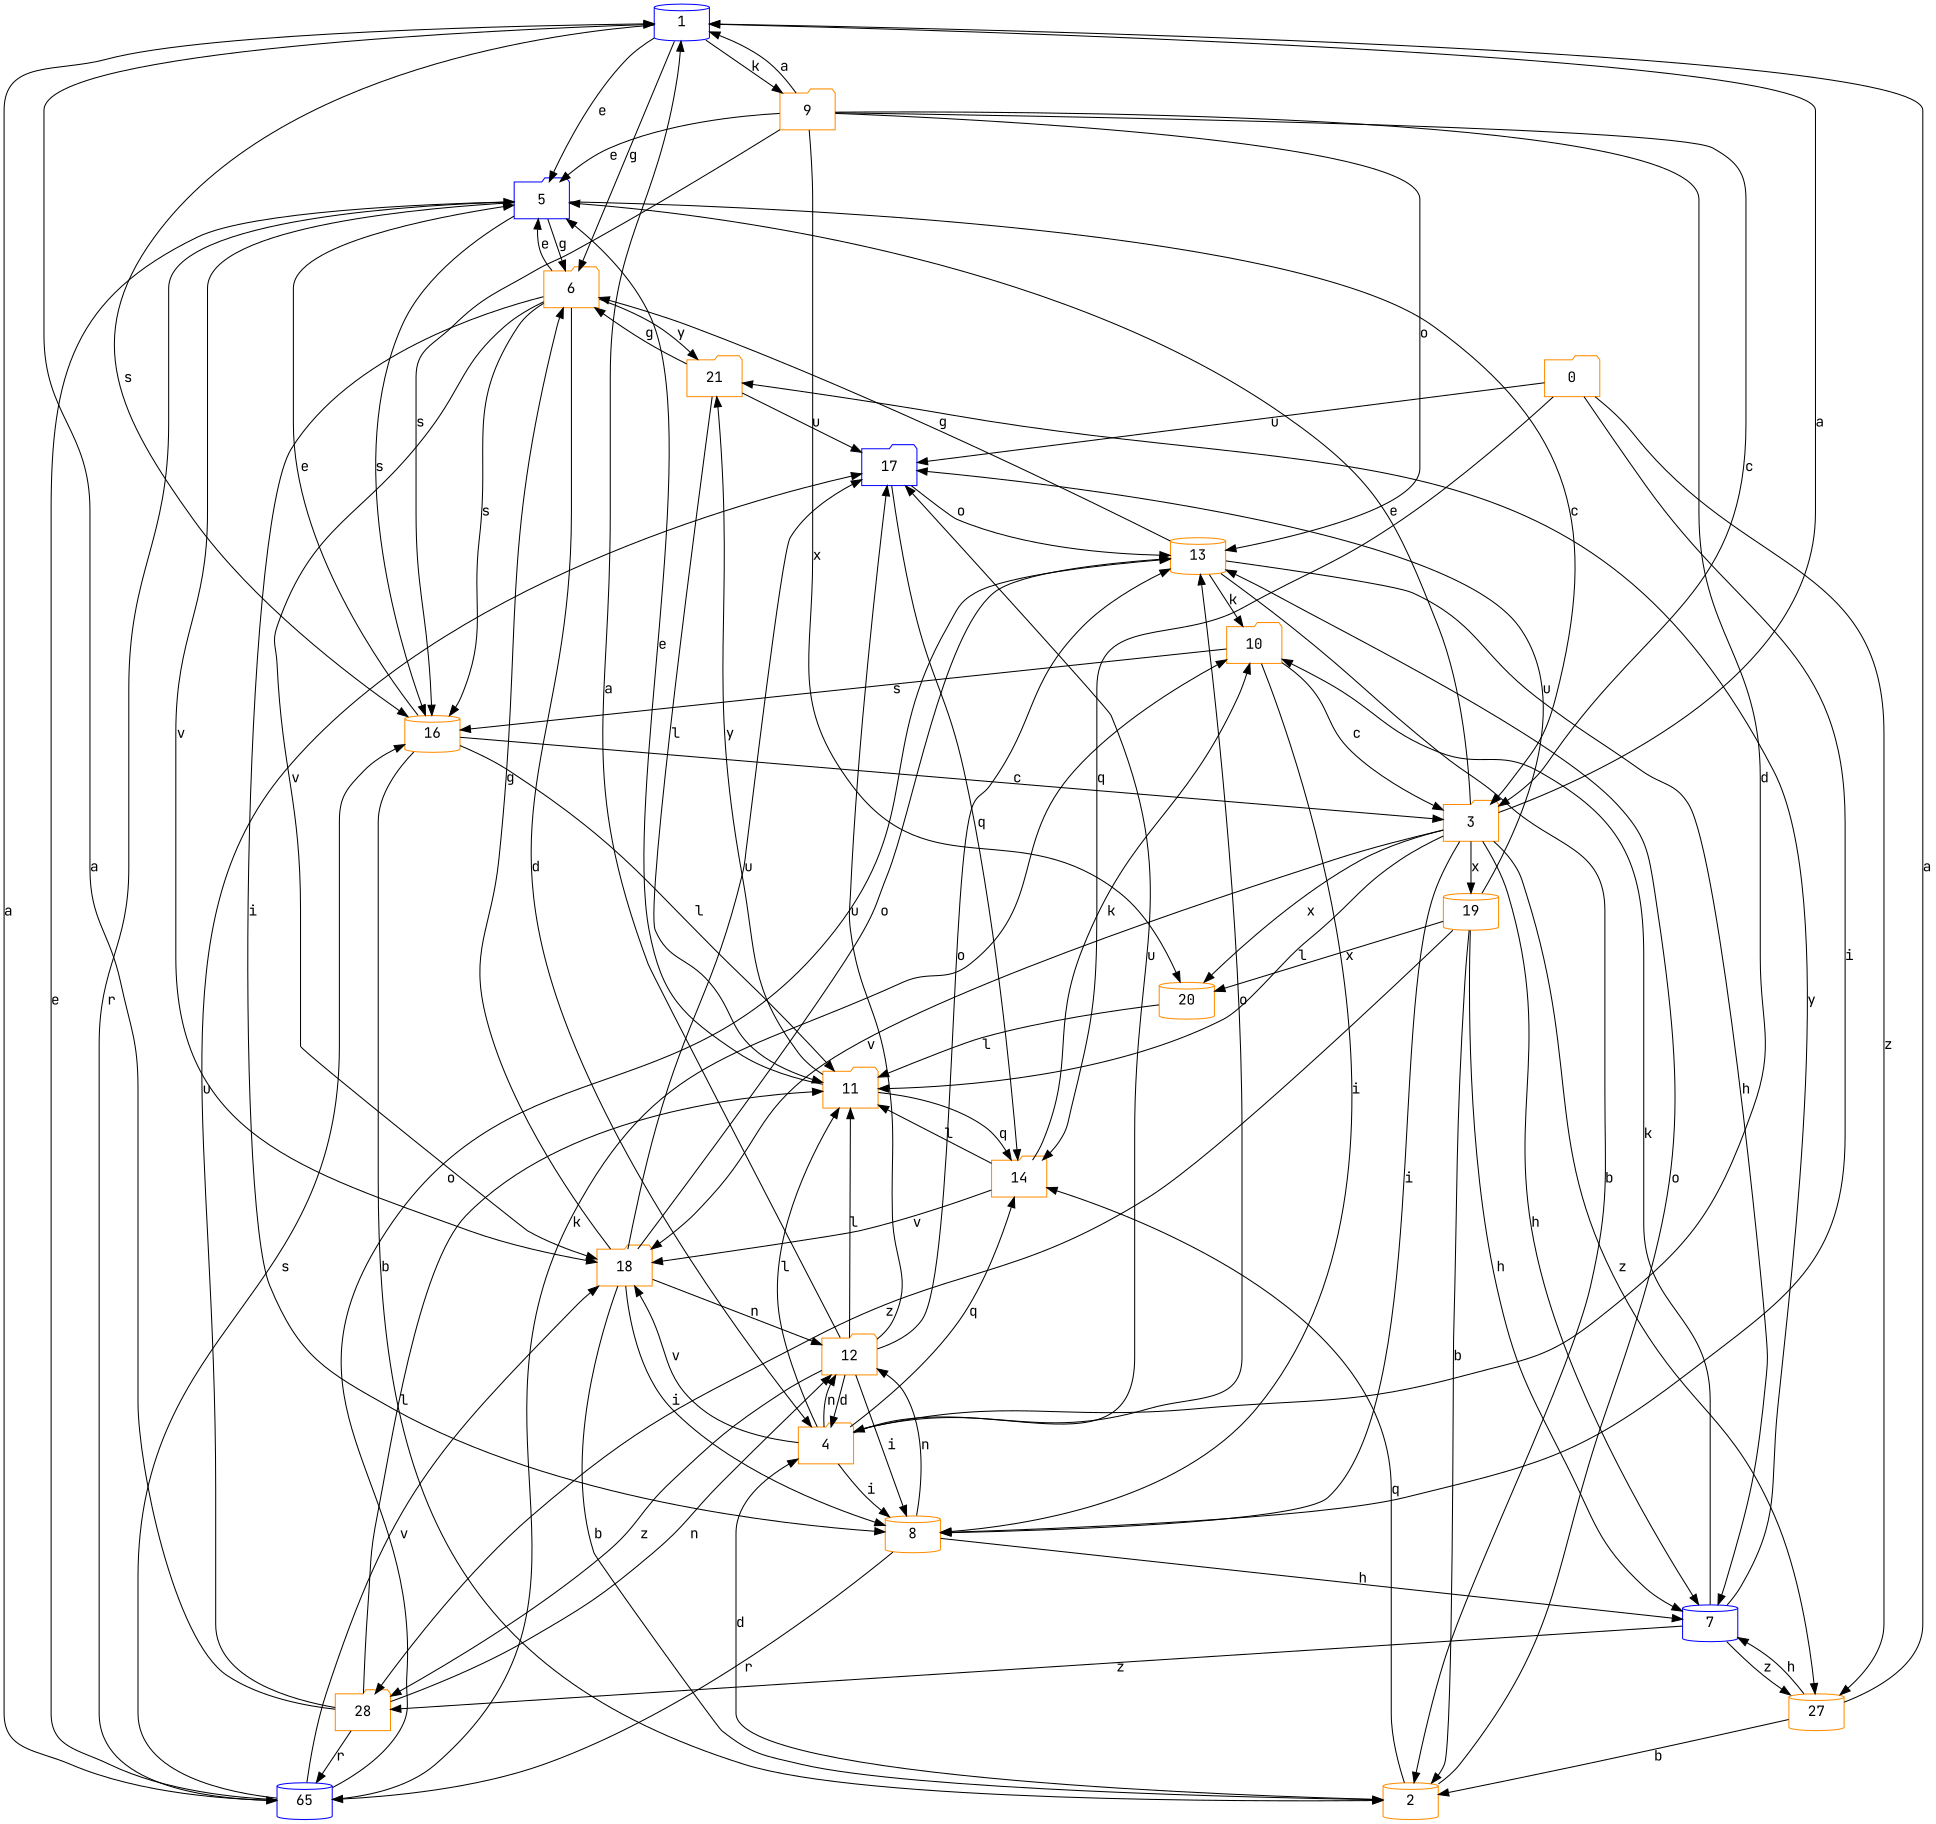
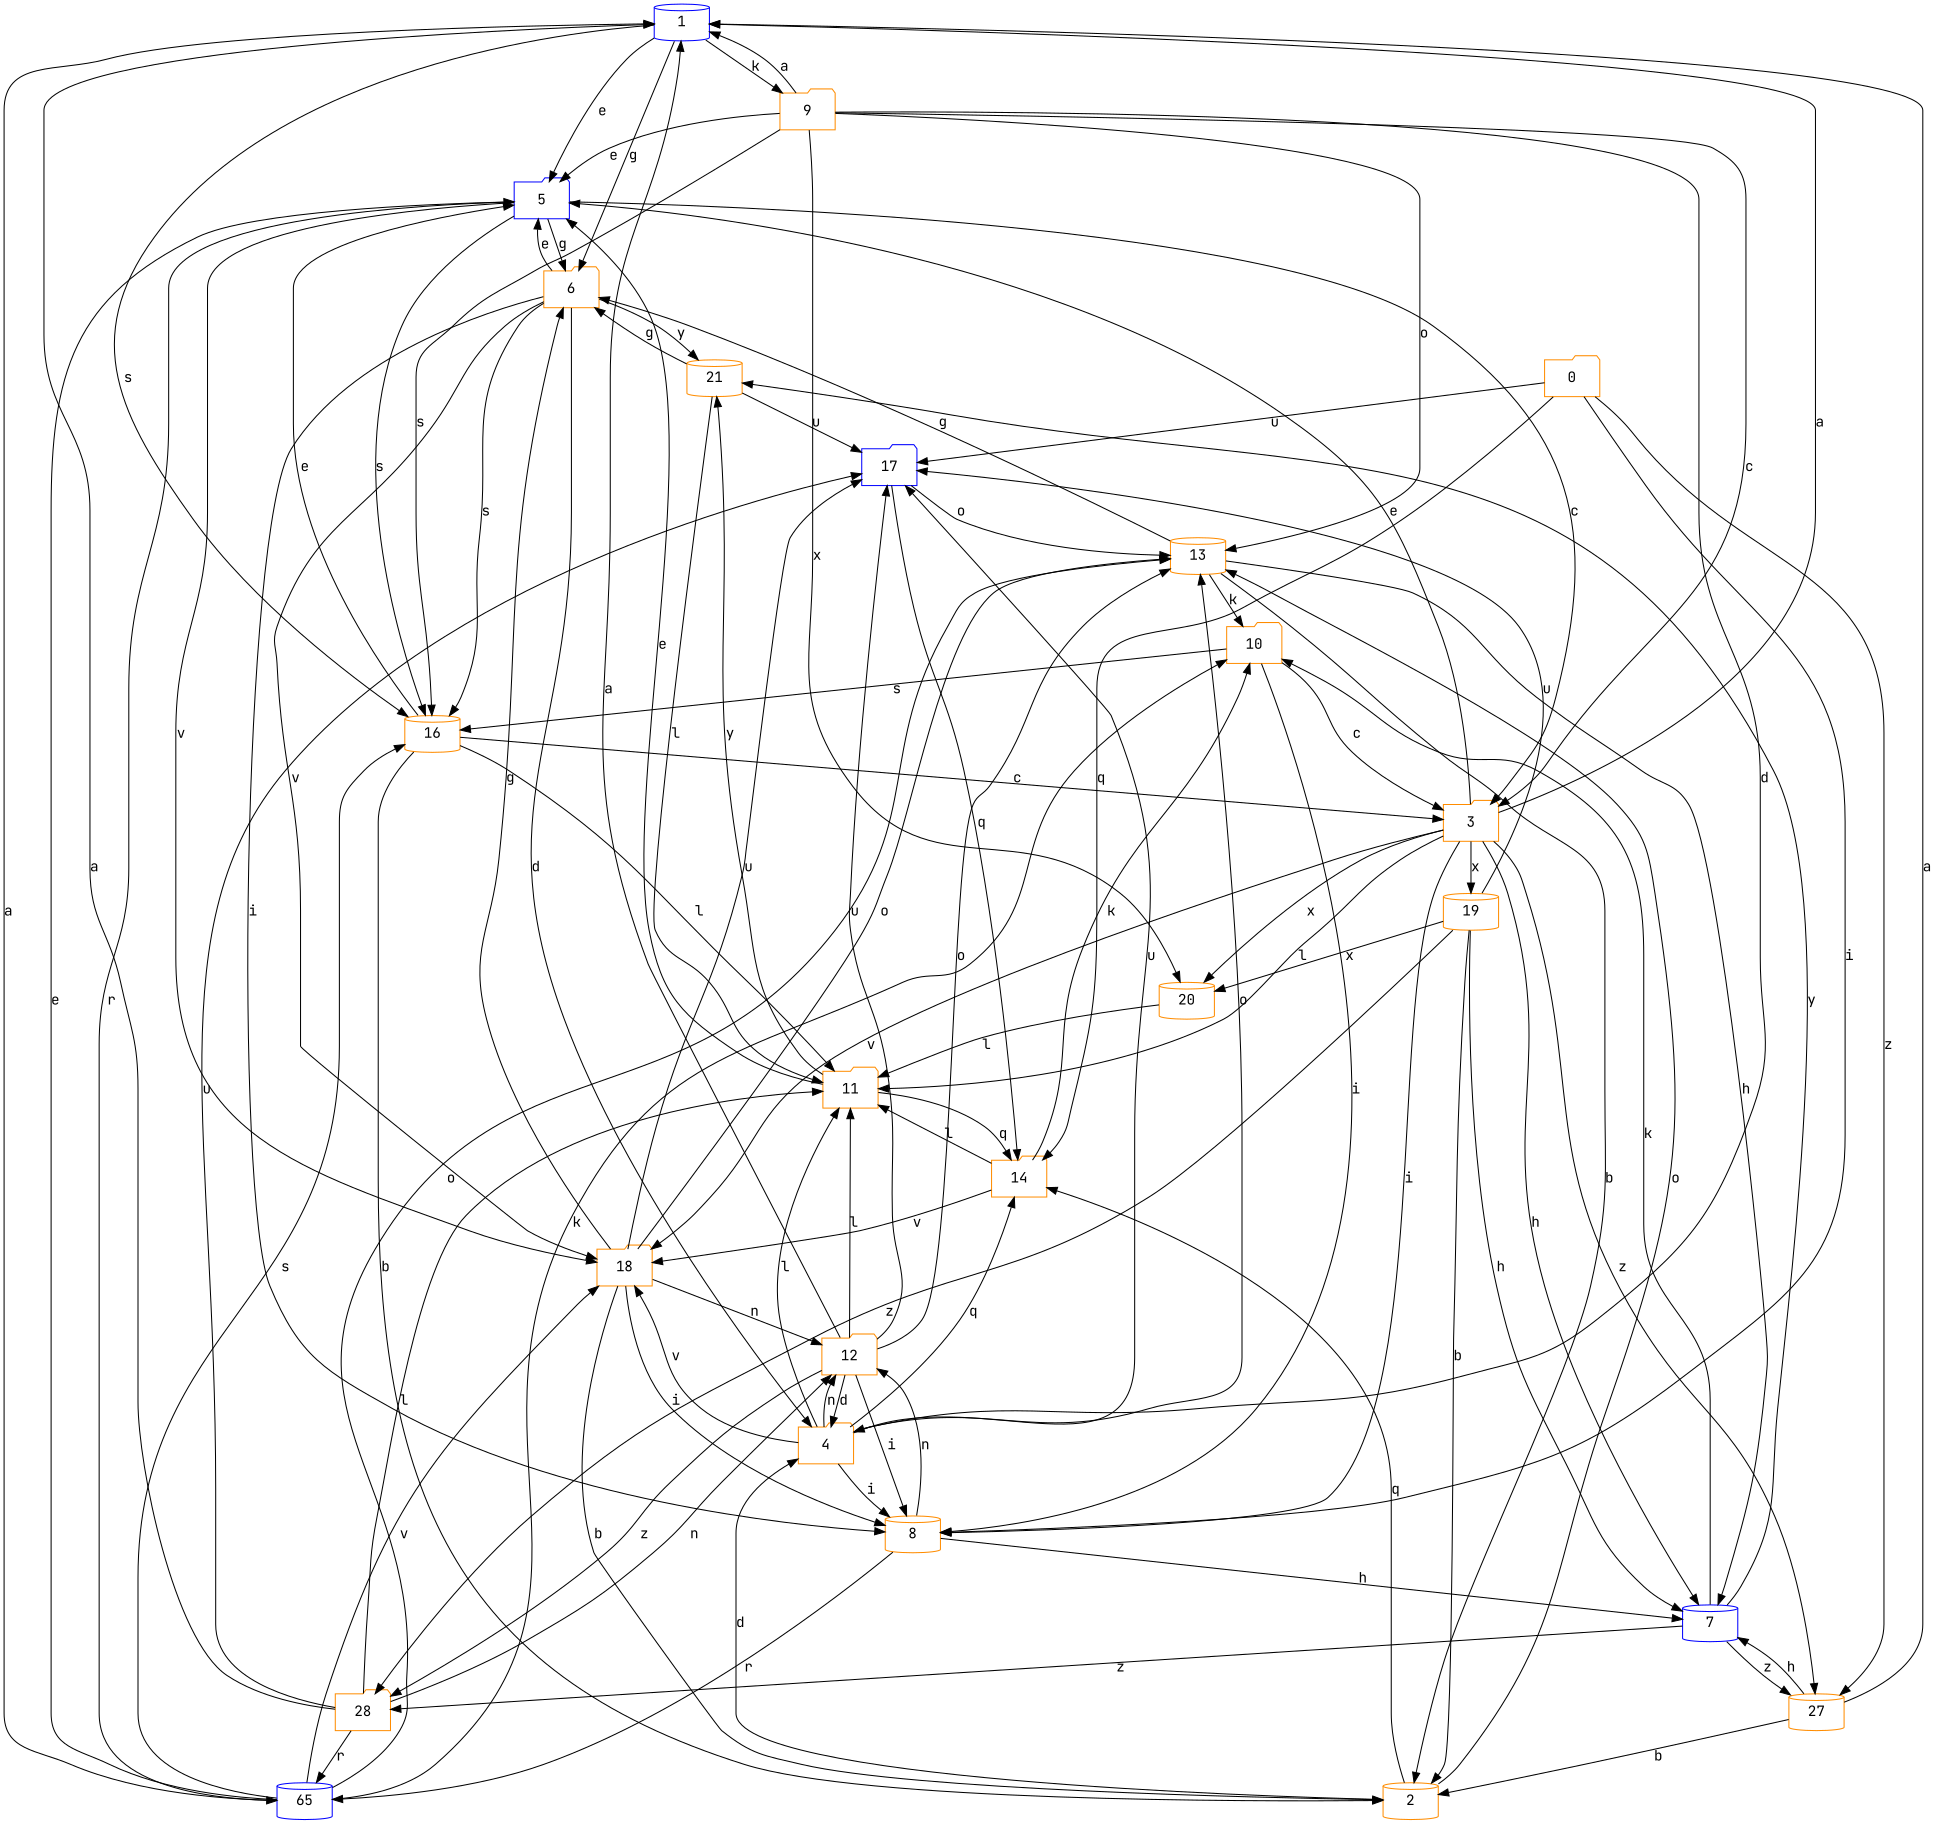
node "21": shape folder -> cylinder
